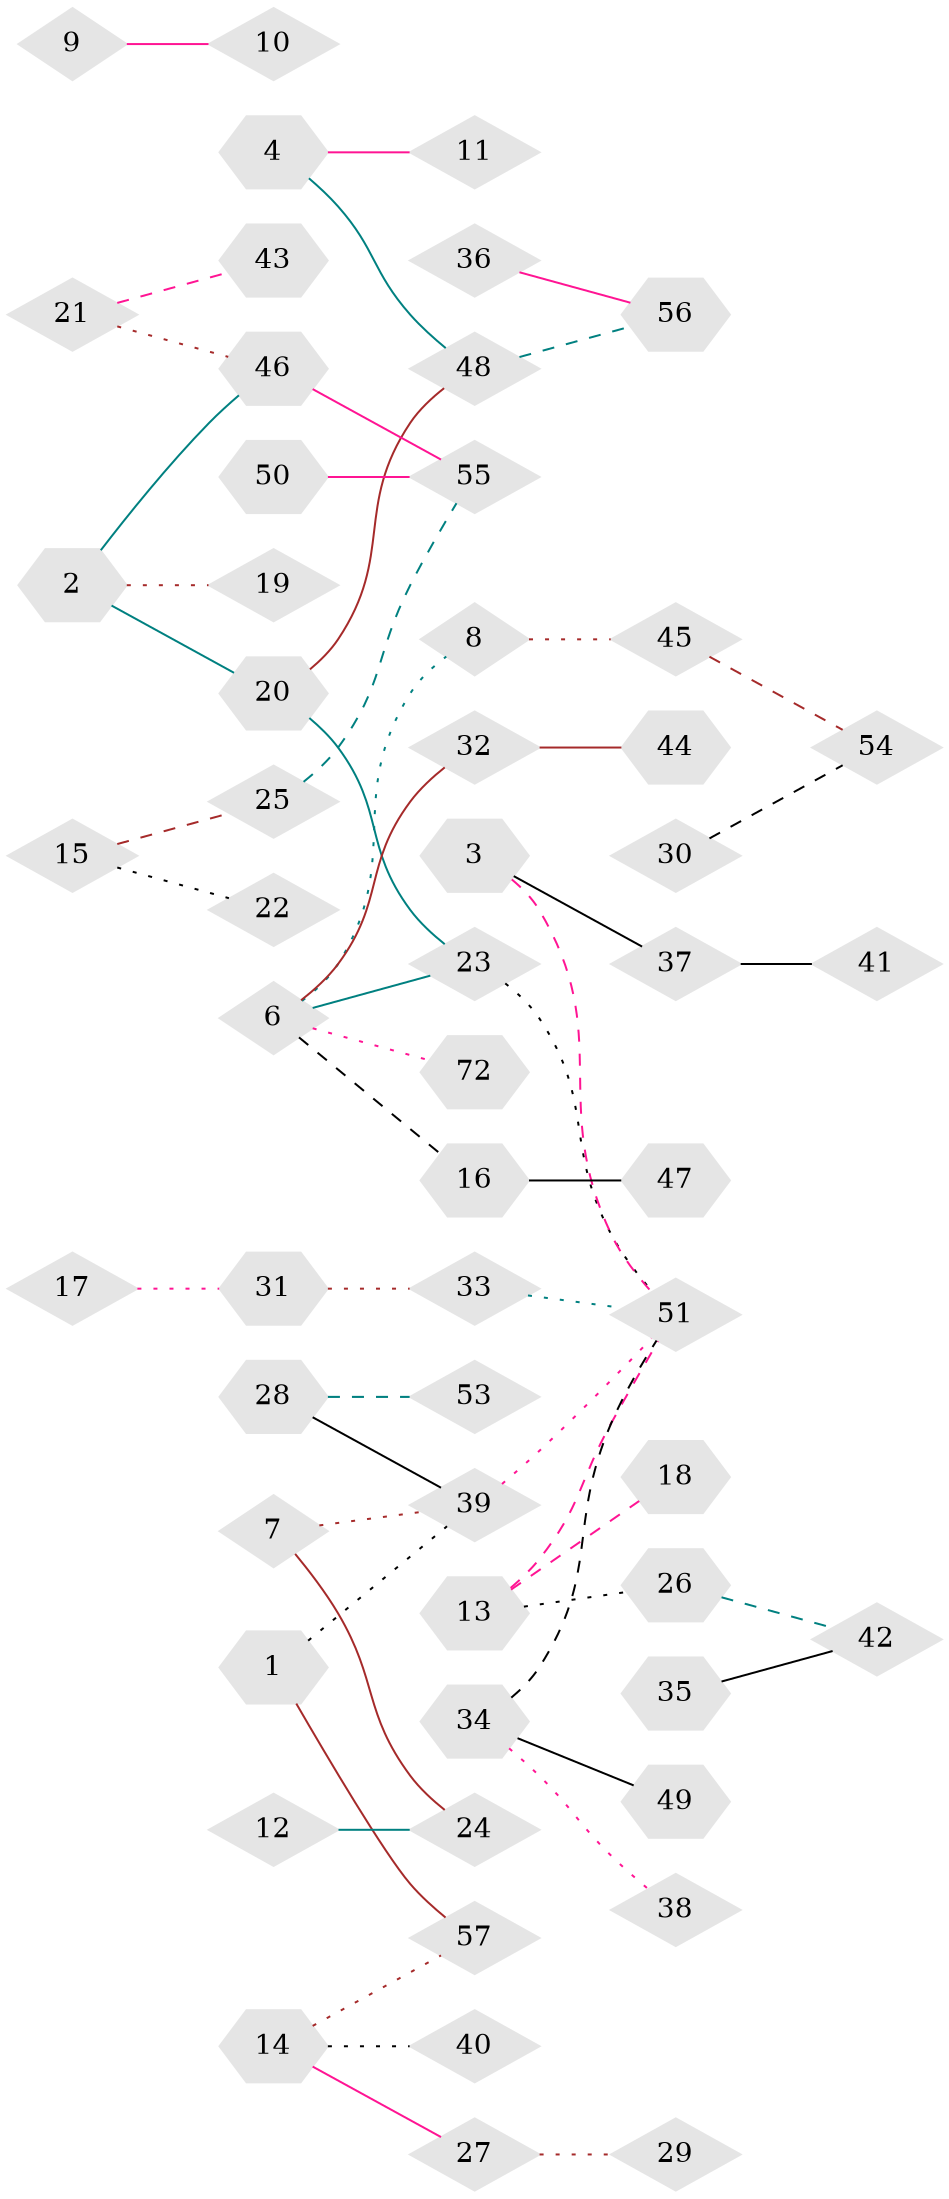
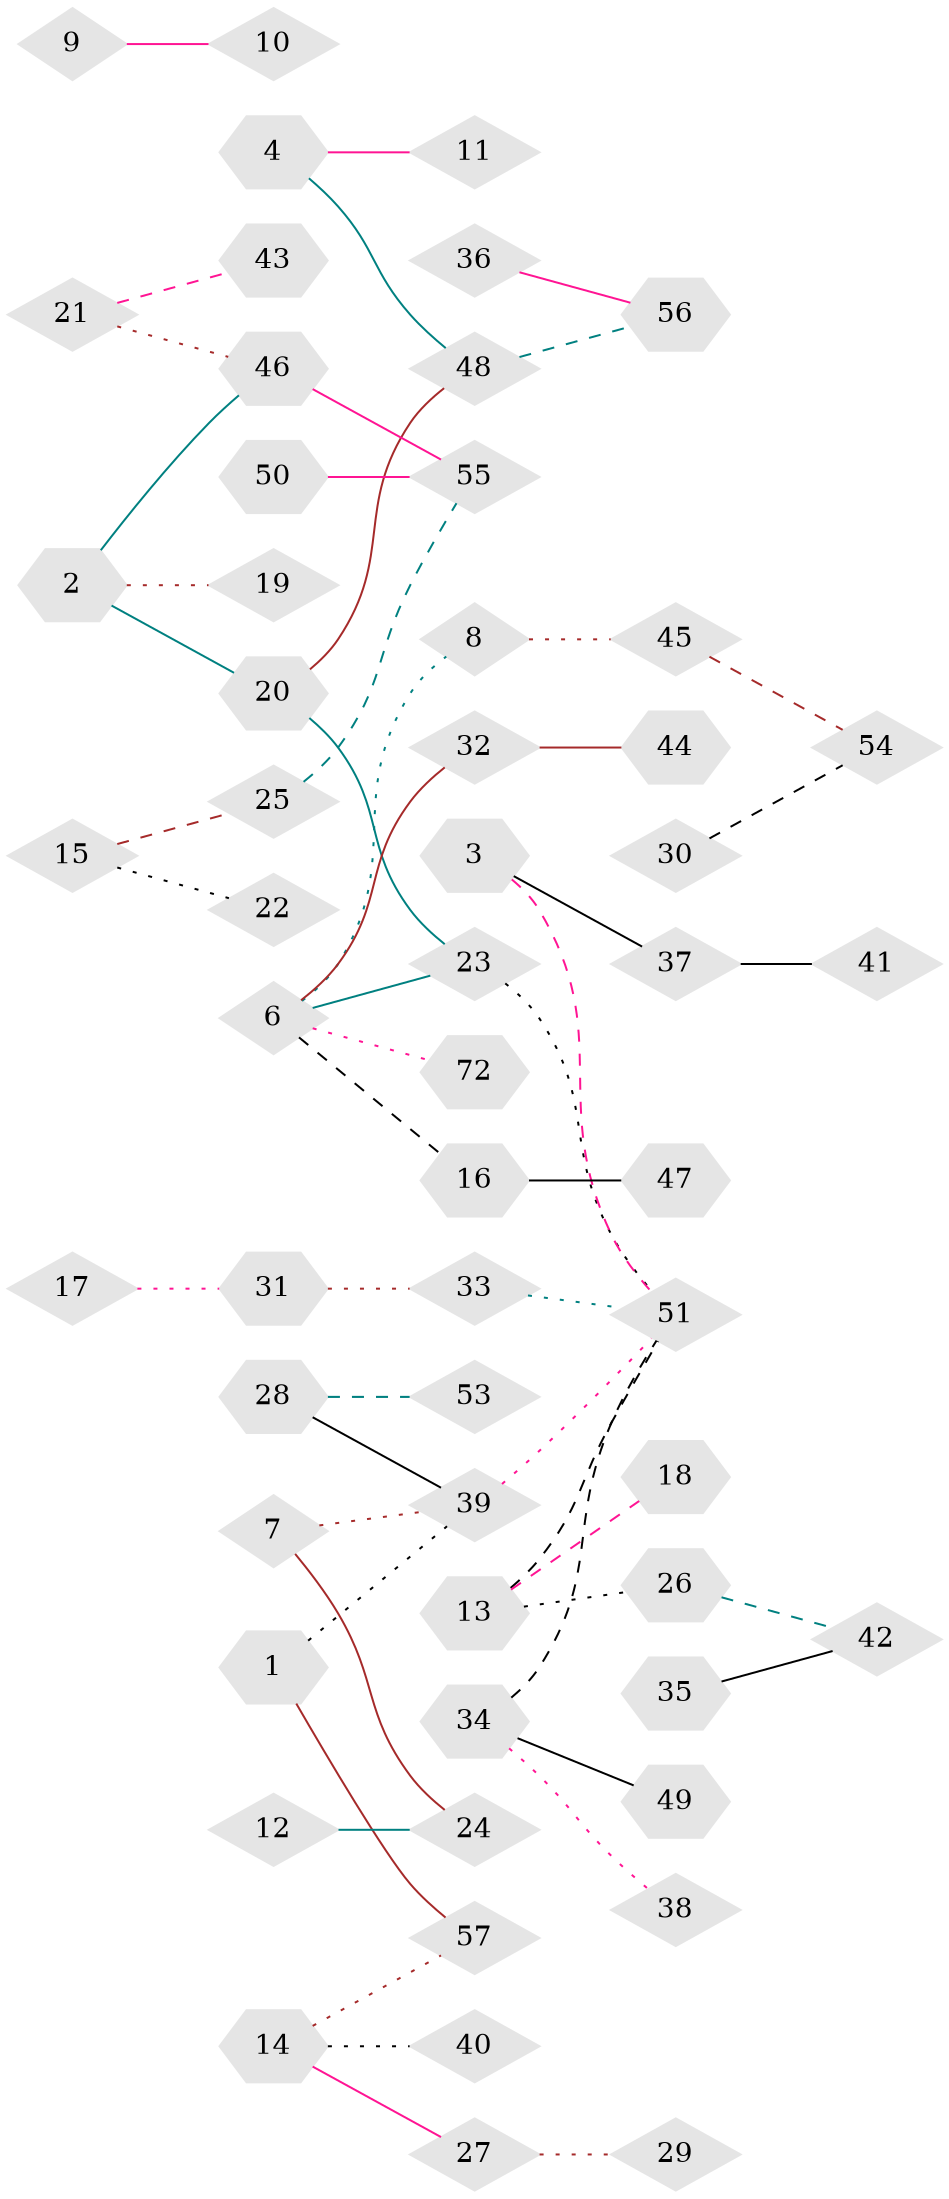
edge "51" -- "13": color deeppink -> black
